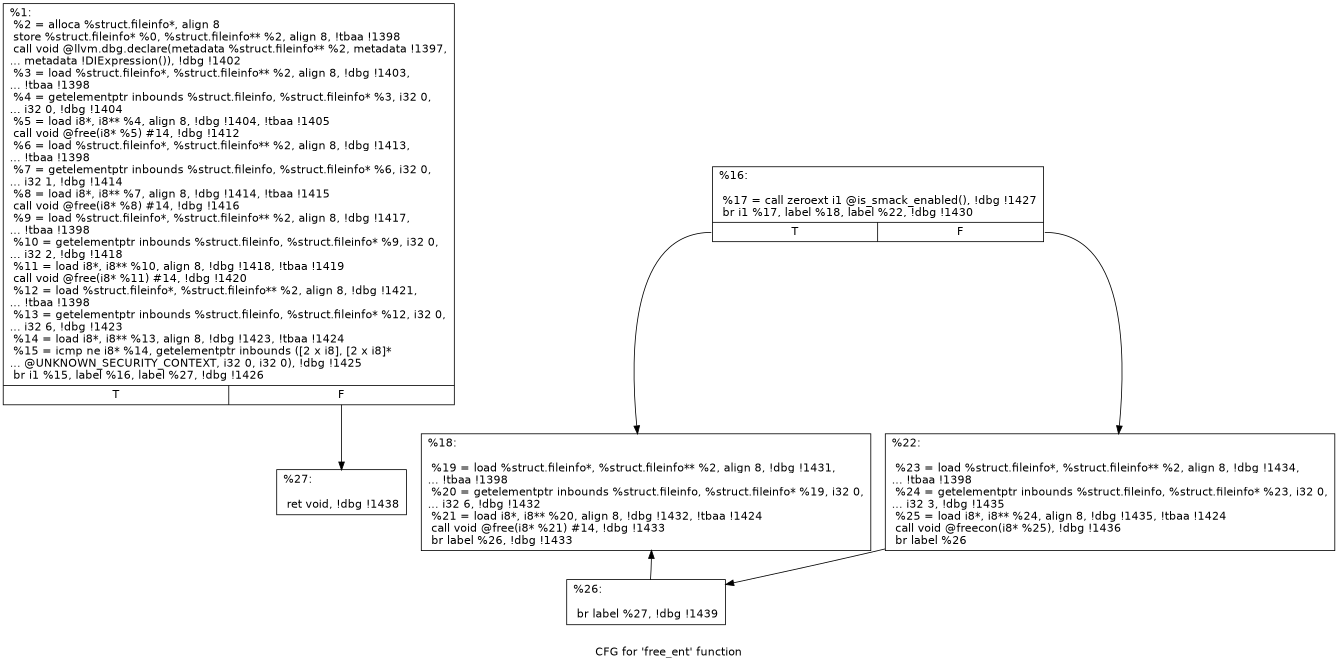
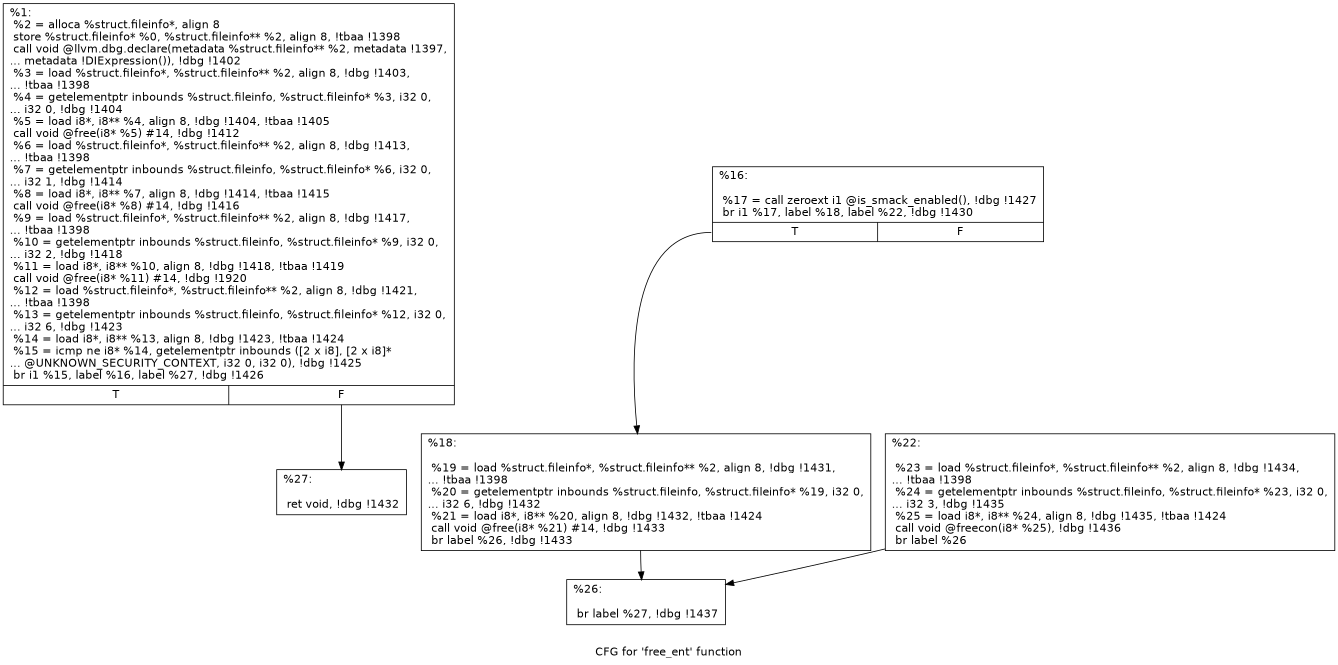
node "%1:": text "call void @free(i8* %11) #14, !dbg !1420" -> "call void @free(i8* %11) #14, !dbg !1920"
edge "%16:" -> "%22:": removed
node "%27:": text "ret void, !dbg !1438" -> "ret void, !dbg !1432"
edge "%26:" -> "%18:": reversed
node "%26:": text "br label %27, !dbg !1439" -> "br label %27, !dbg !1437"
